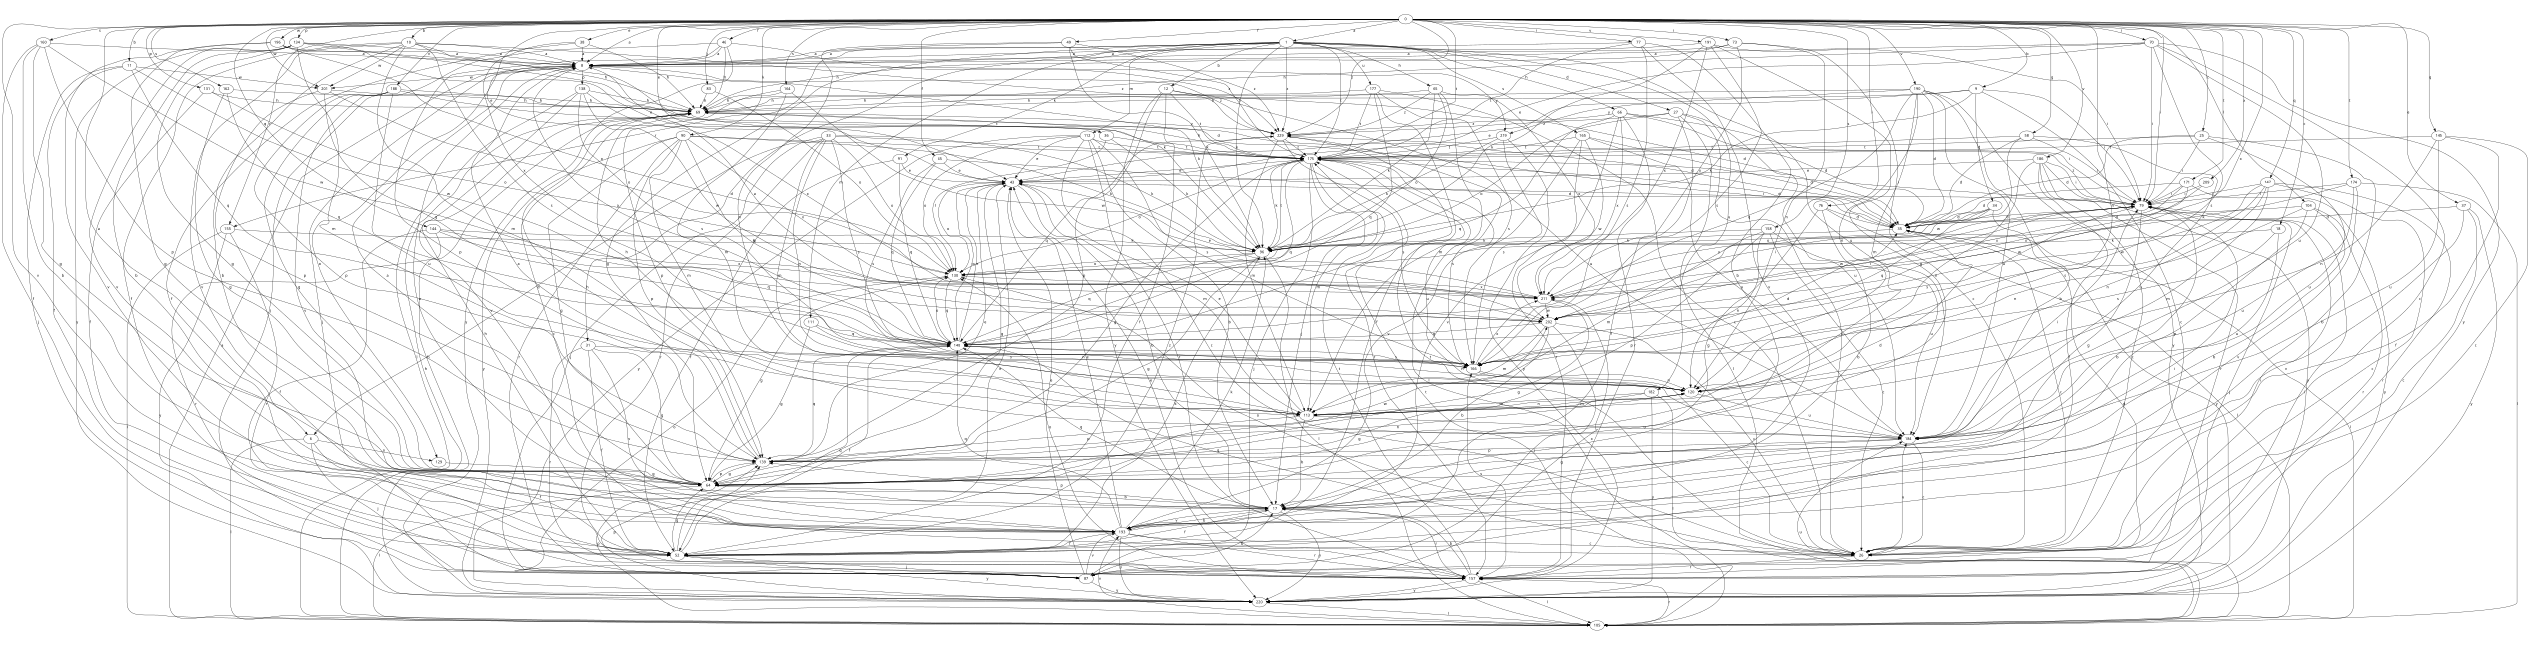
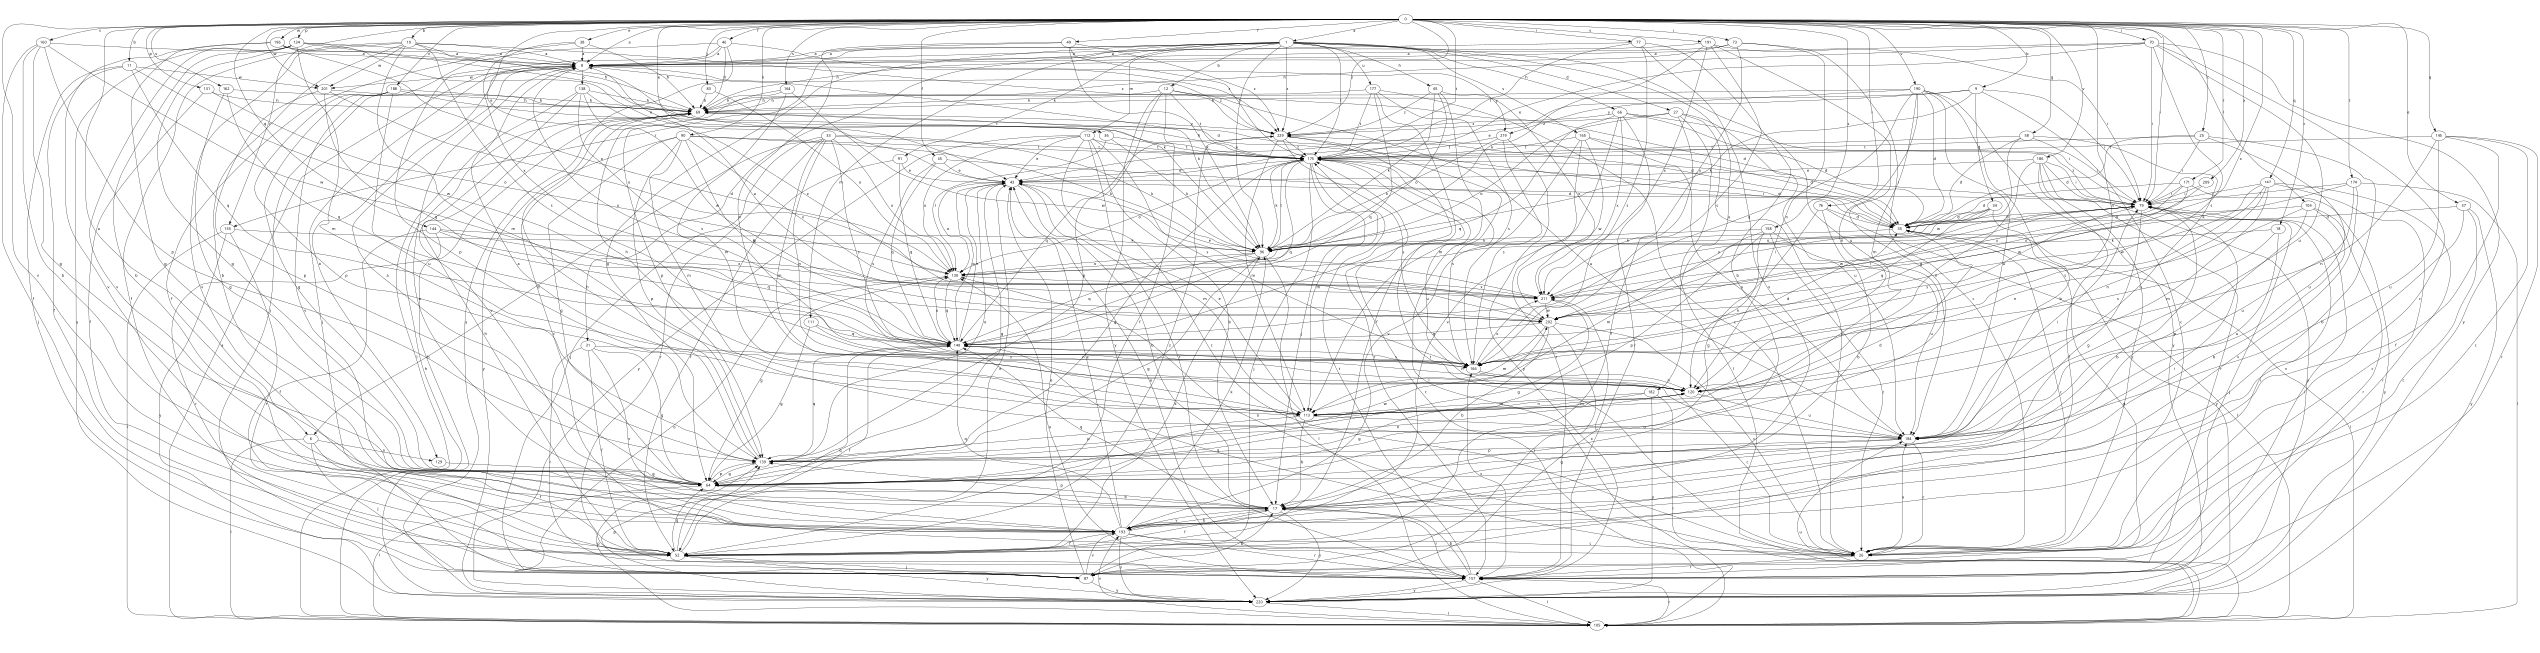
edge "65" -> "69": now "12" -> "69"
edge "90" -> "157": now "145" -> "157"
